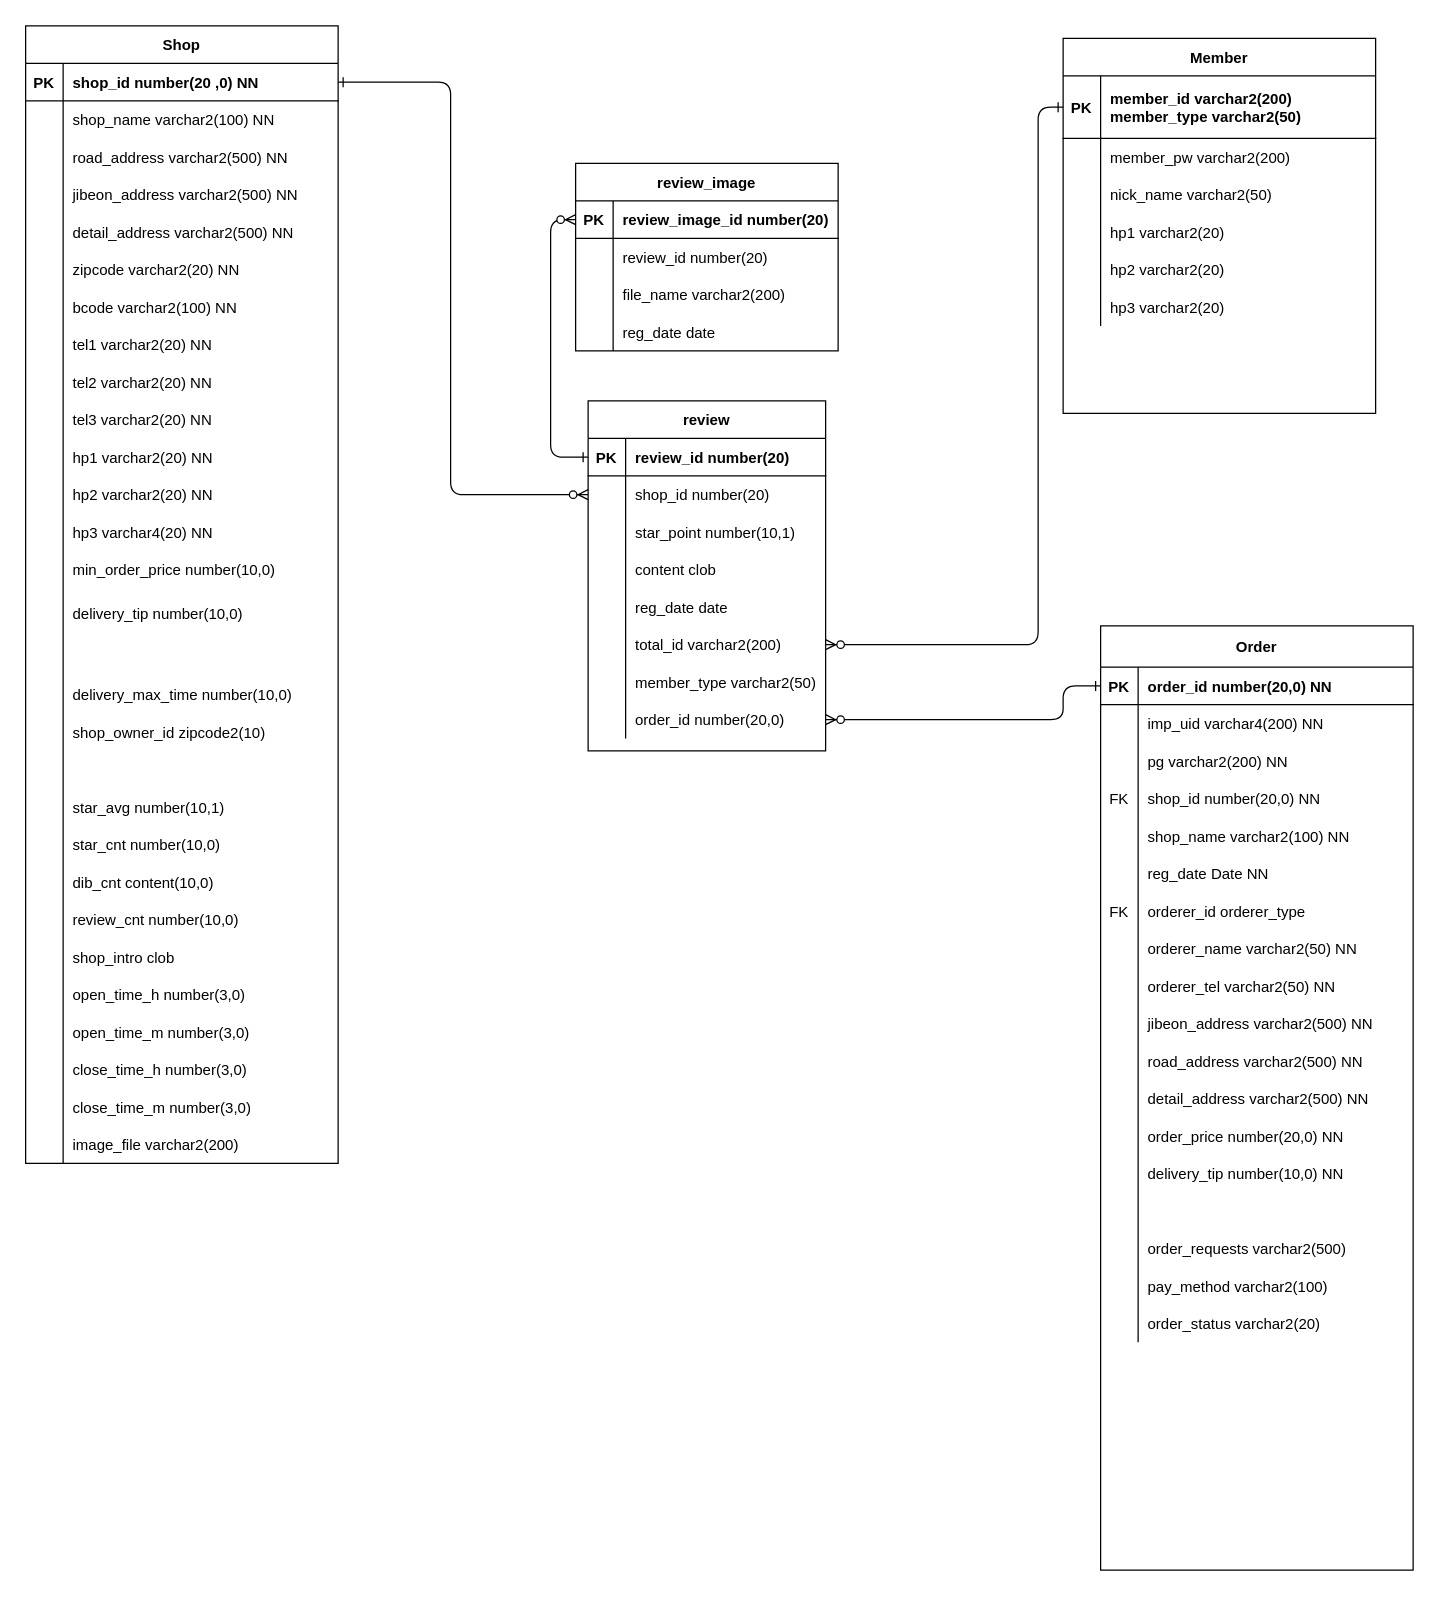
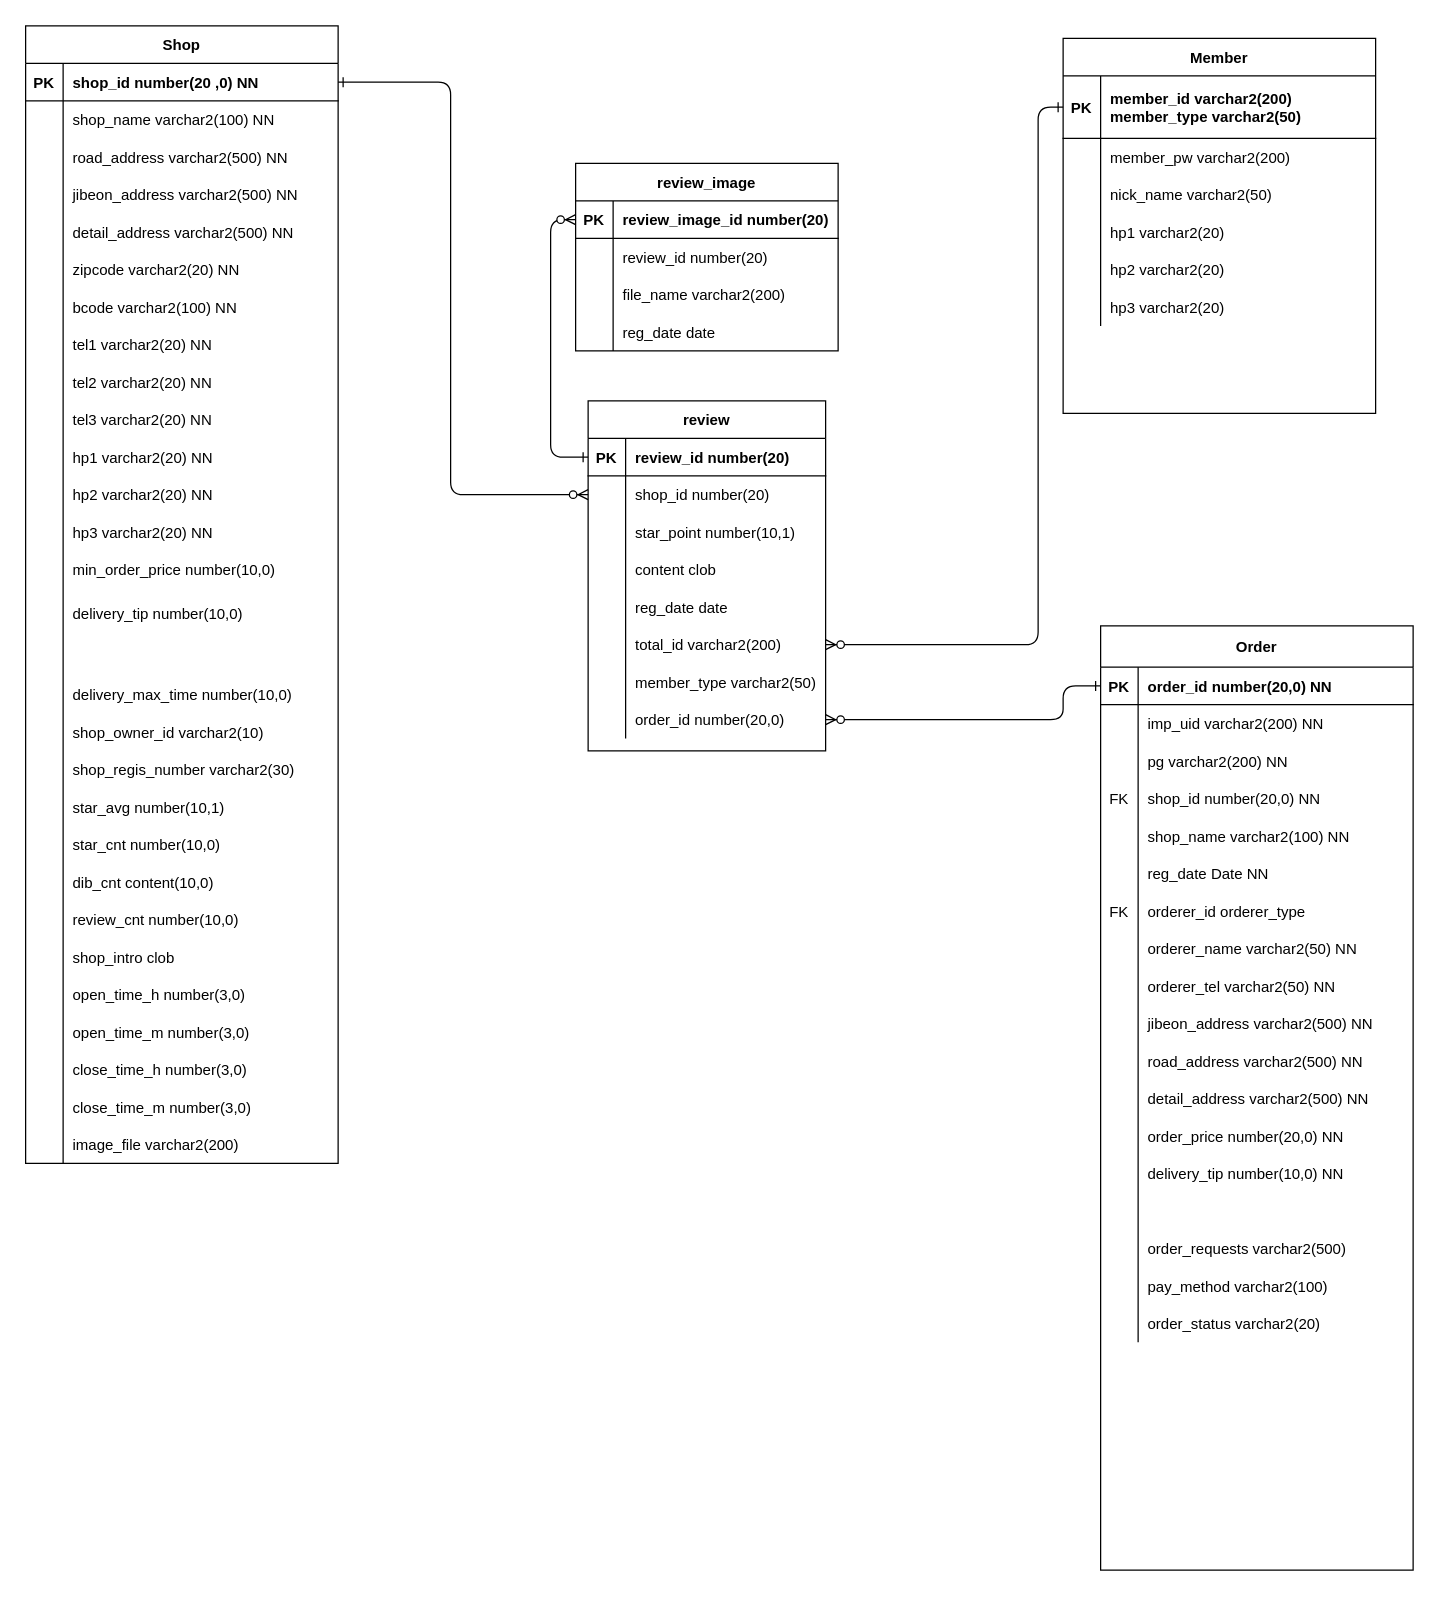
node "hp3 varchar4(20) NN": label "hp3 varchar4(20) NN" -> "hp3 varchar2(20) NN"
node "imp_uid varchar4(200) NN": label "imp_uid varchar4(200) NN" -> "imp_uid varchar2(200) NN"
node "shop_owner_id zipcode2(10)": label "shop_owner_id zipcode2(10)" -> "shop_owner_id varchar2(10)"
node "shop_regis_number varchar2(30)": added
